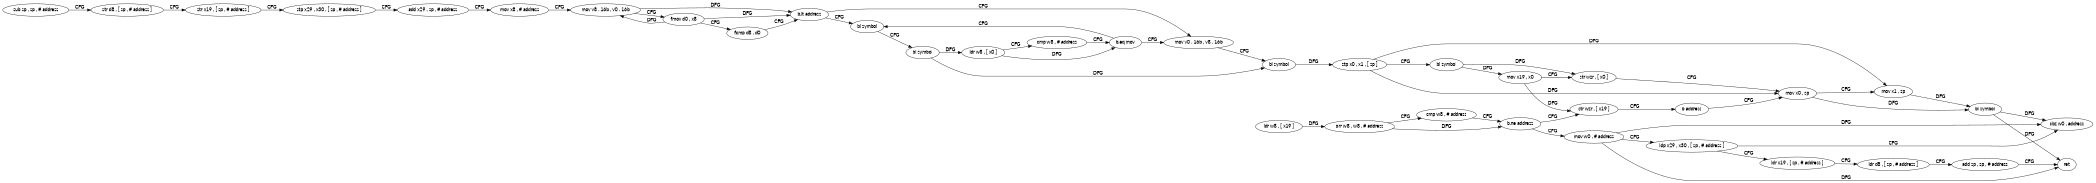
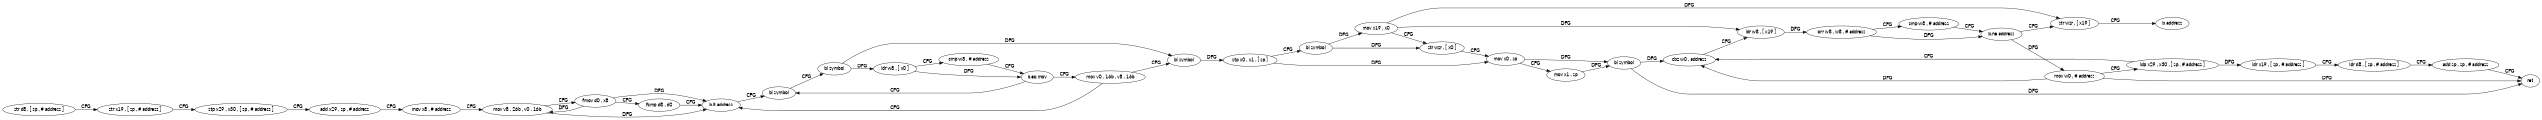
edge "b.lt address" -> "mov v0 . 16b , v8 . 16b": reversed
node "sub sp , sp , # address": removed
node "mov v8 . 16b , v0 . 16b": label "mov v8 . 16b , v0 . 16b" -> "mov v8 . 26b , v0 . 16b"
edge "mov x19 , x0" -> "ldr w8 , [ x19 ]": added, label "DFG"
edge "stp x0 , x1 , [ sp ]" -> "mov x1 , sp": removed, label "DFG"
edge "cbz w0 , address" -> "ldr w8 , [ x19 ]": added, label "CFG"
edge "b address" -> "mov x0 , sp": removed, label "CFG"
edge "b.ne address" -> "mov w0 , # address": label "CFG" -> "DFG"
edge "ldp x29 , x30 , [ sp , # address ]" -> "ldr x19 , [ sp , # address ]": label "CFG" -> "DFG"
